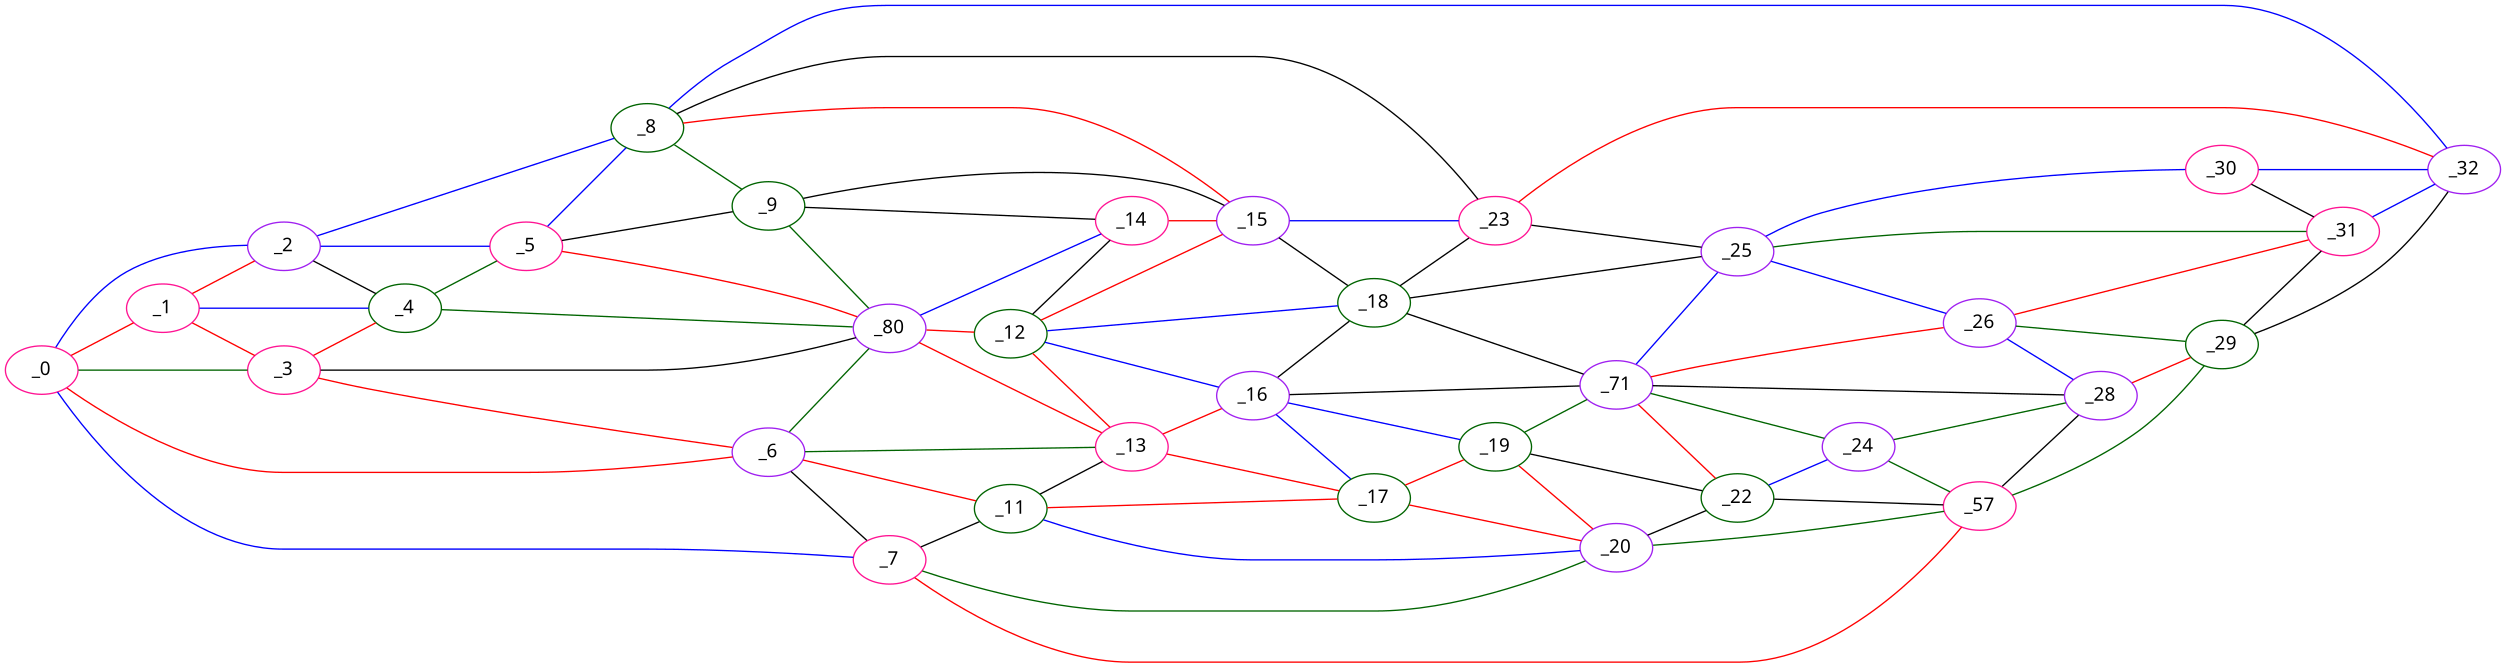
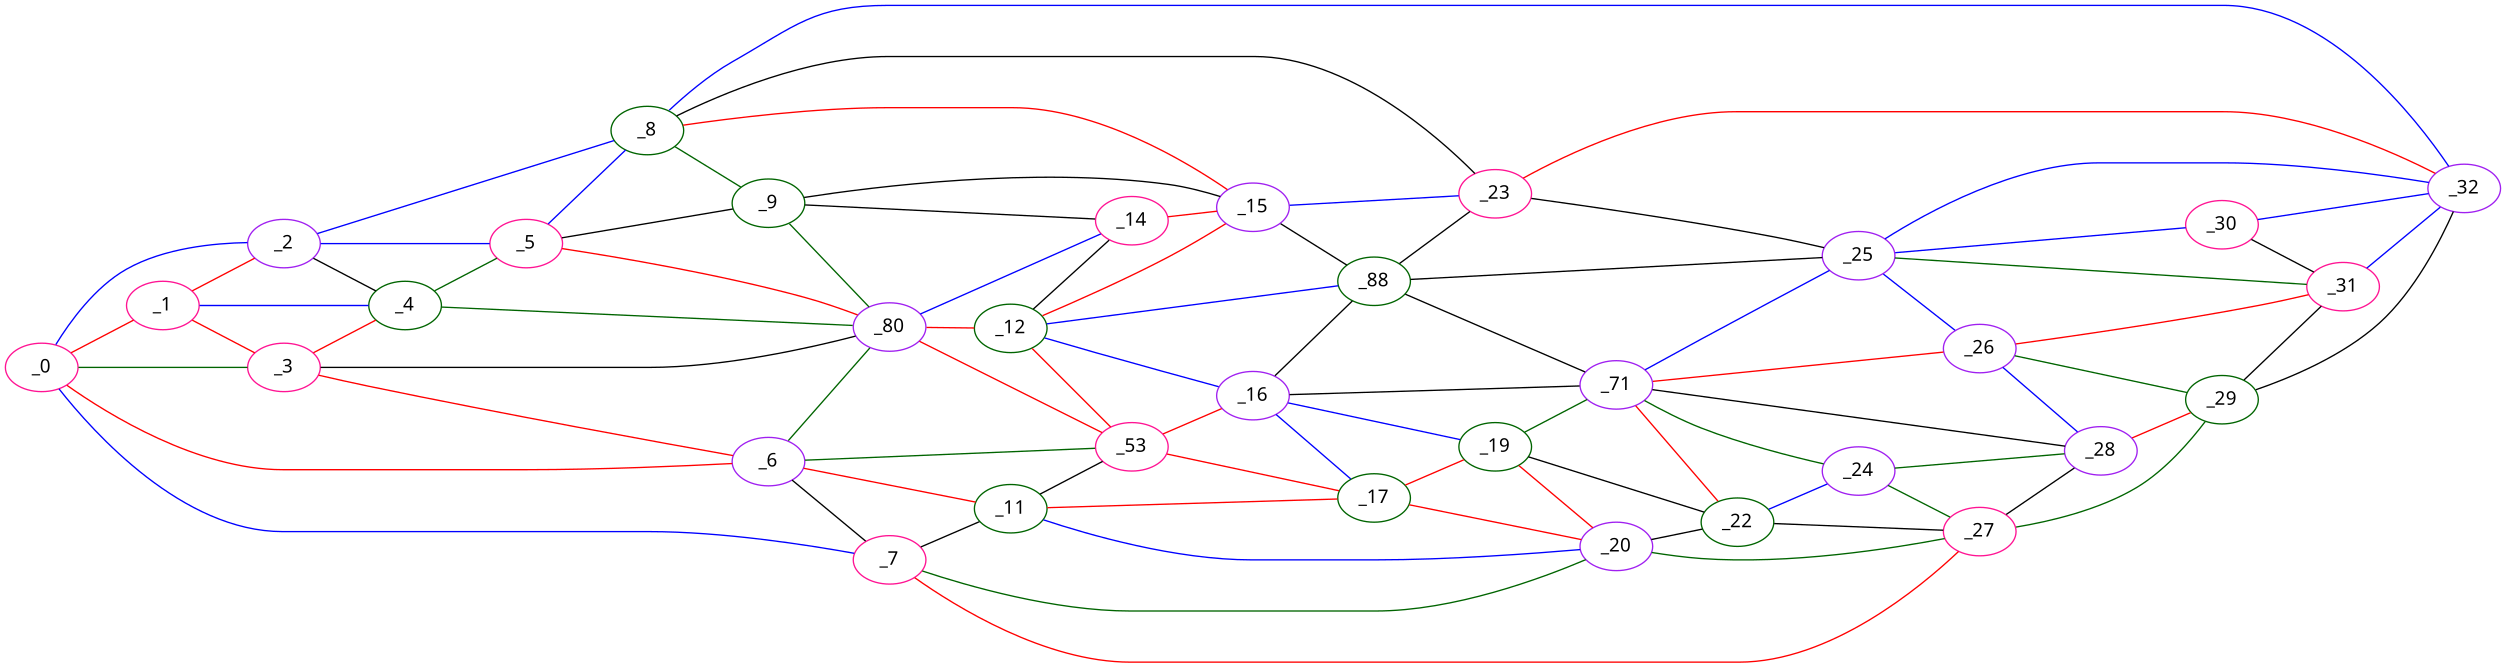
edge "_32" -- "_25": added
node "_18": label "_18" -> "_88"
node "_13": label "_13" -> "_53"
node "_57": label "_57" -> "_27"
